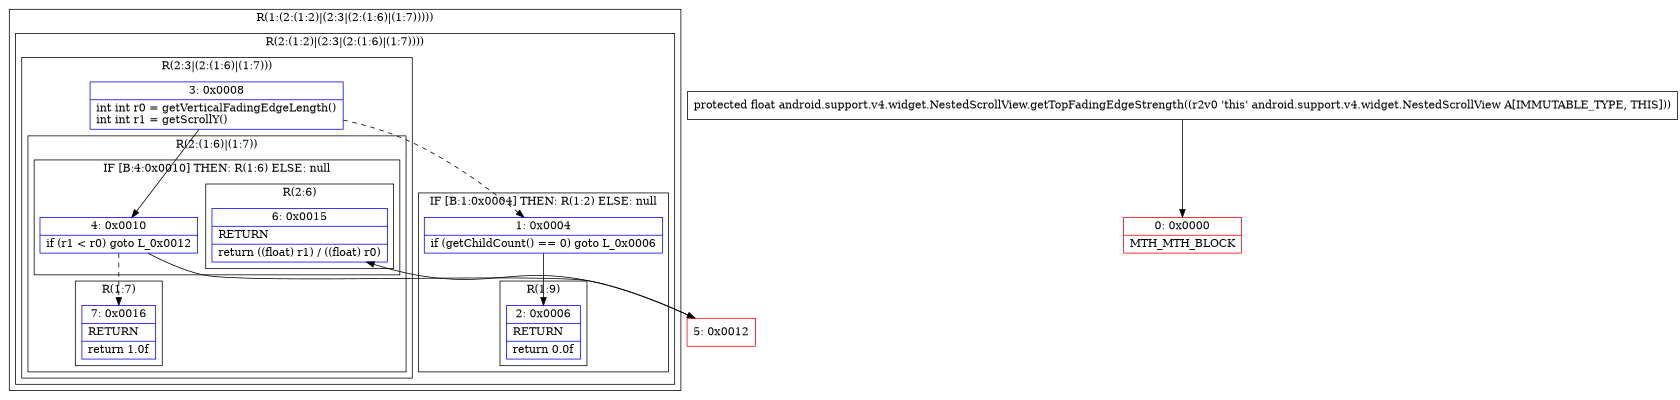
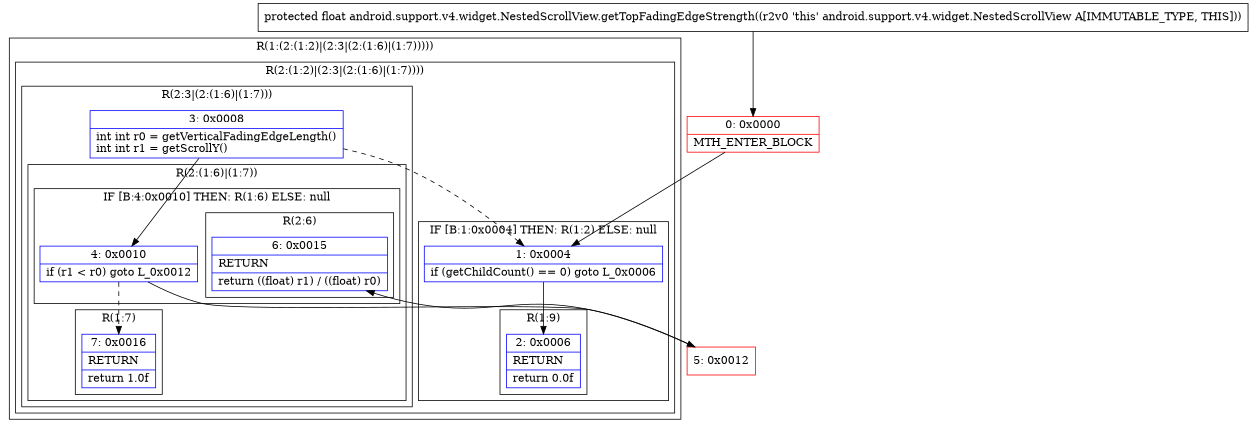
edge "0: 0x0000" -> "1: 0x0004": added
node "0: 0x0000": text "MTH_MTH_BLOCK" -> "MTH_ENTER_BLOCK"
